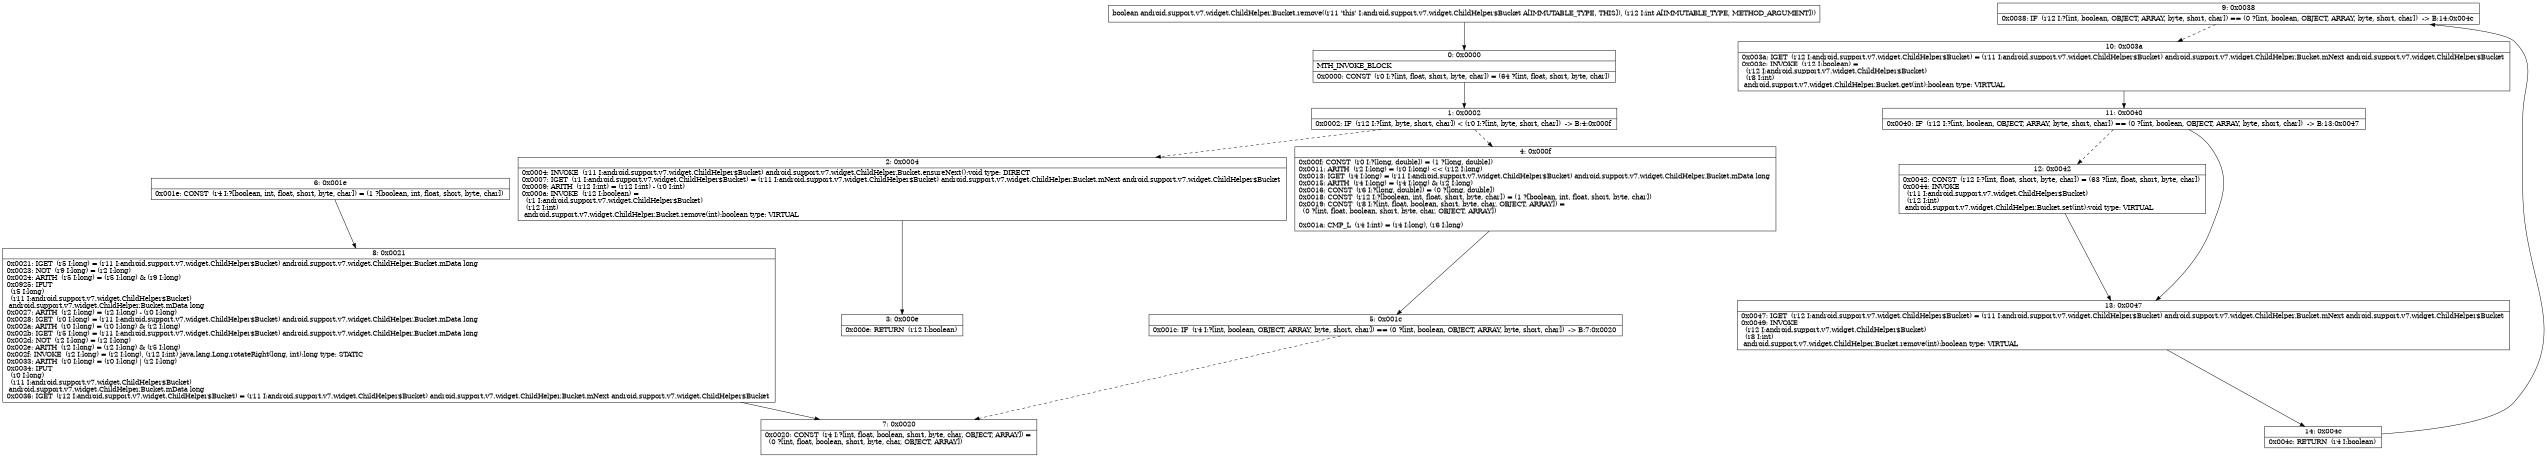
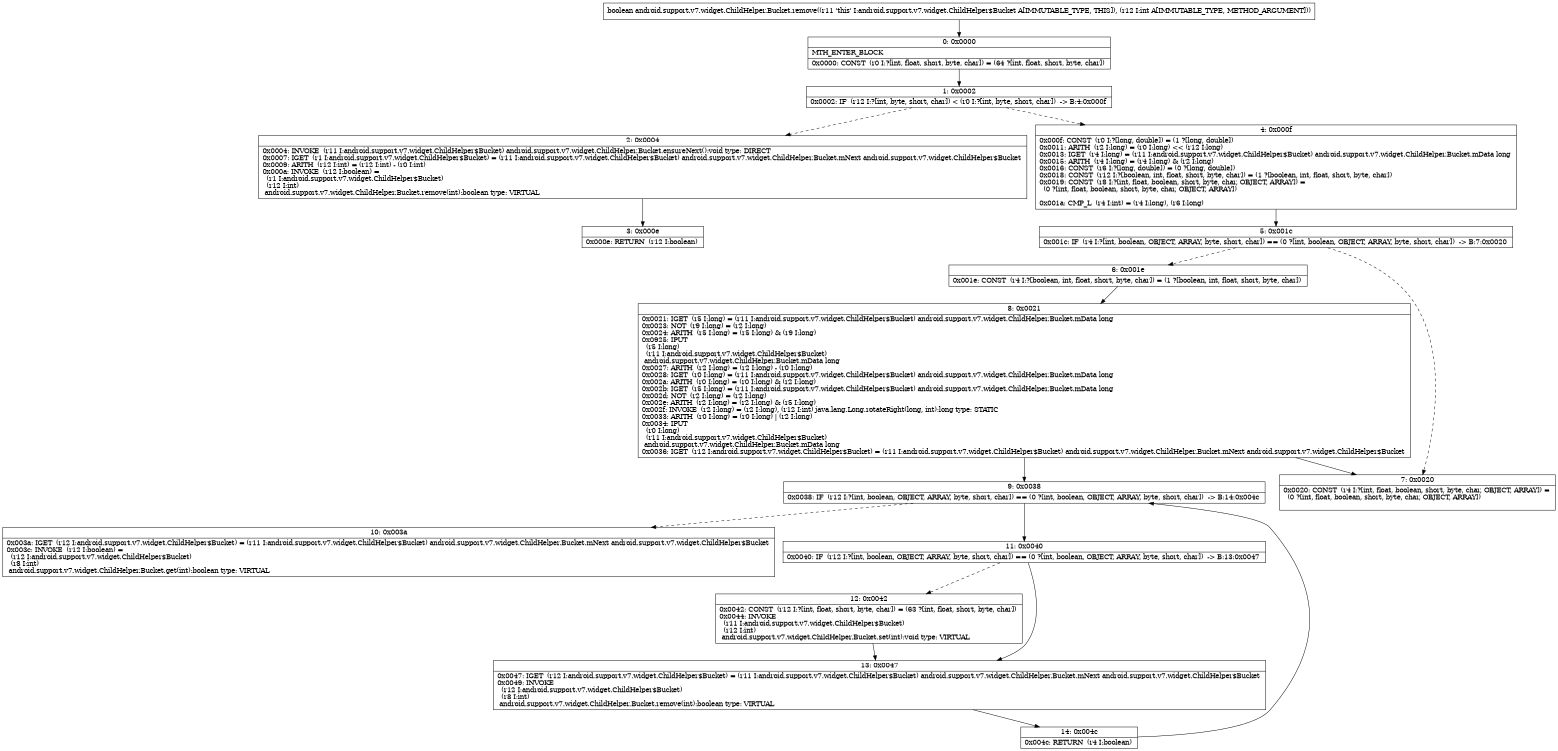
node "0: 0x0000": text "MTH_INVOKE_BLOCK" -> "MTH_ENTER_BLOCK"
edge "10: 0x003a" -> "11: 0x0040": now "9: 0x0038" -> "11: 0x0040"
edge "5: 0x001c" -> "6: 0x001e": added
edge "8: 0x0021" -> "9: 0x0038": added
